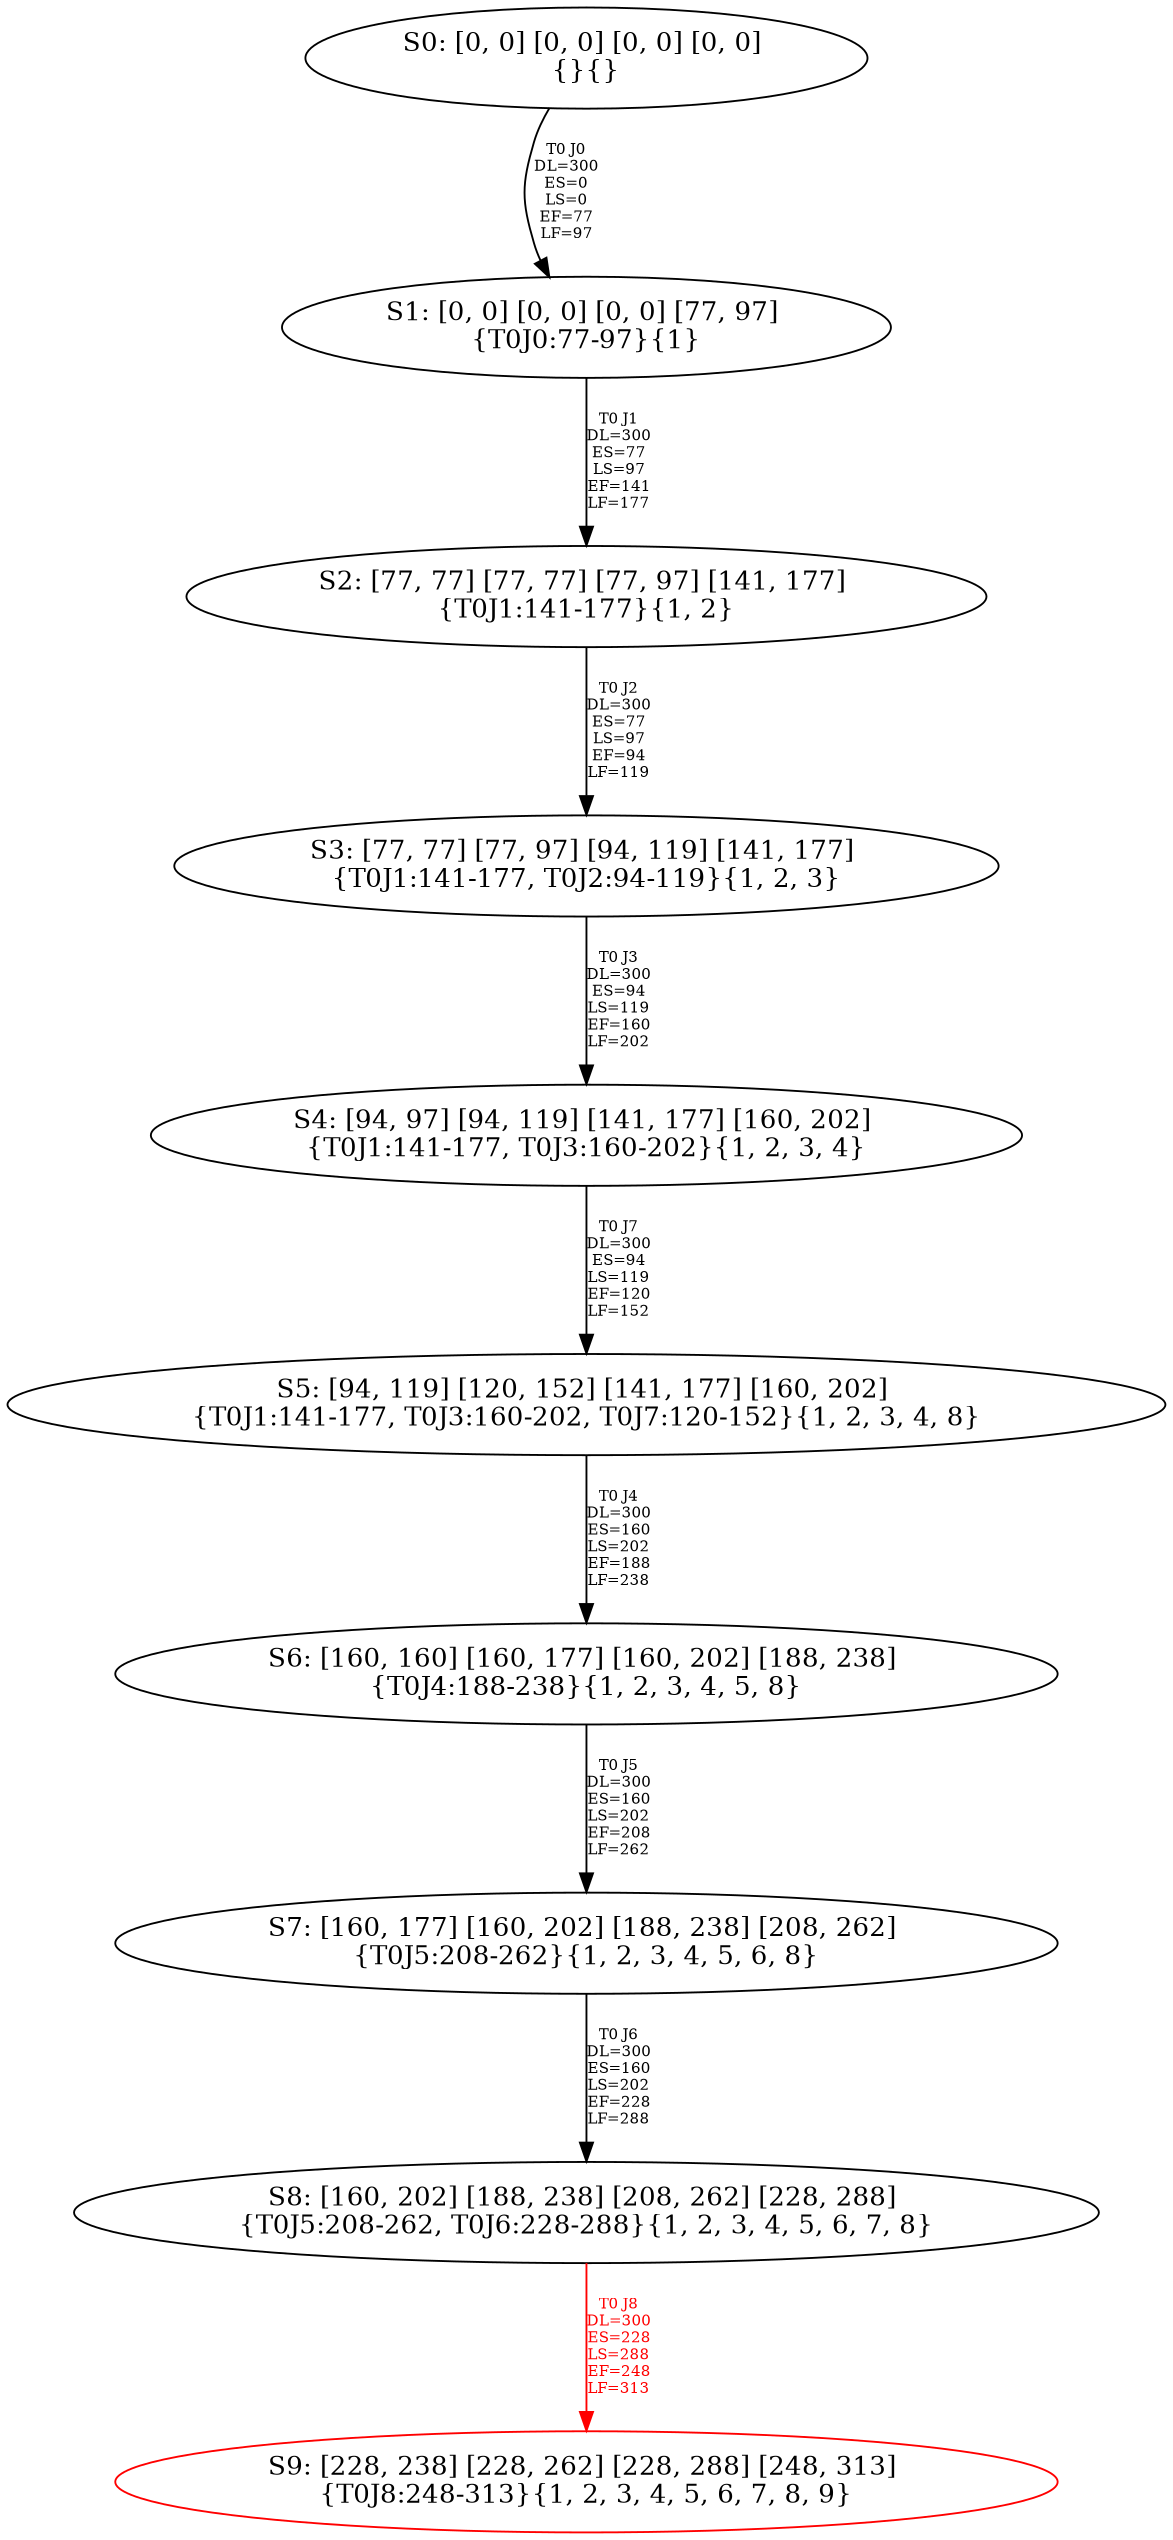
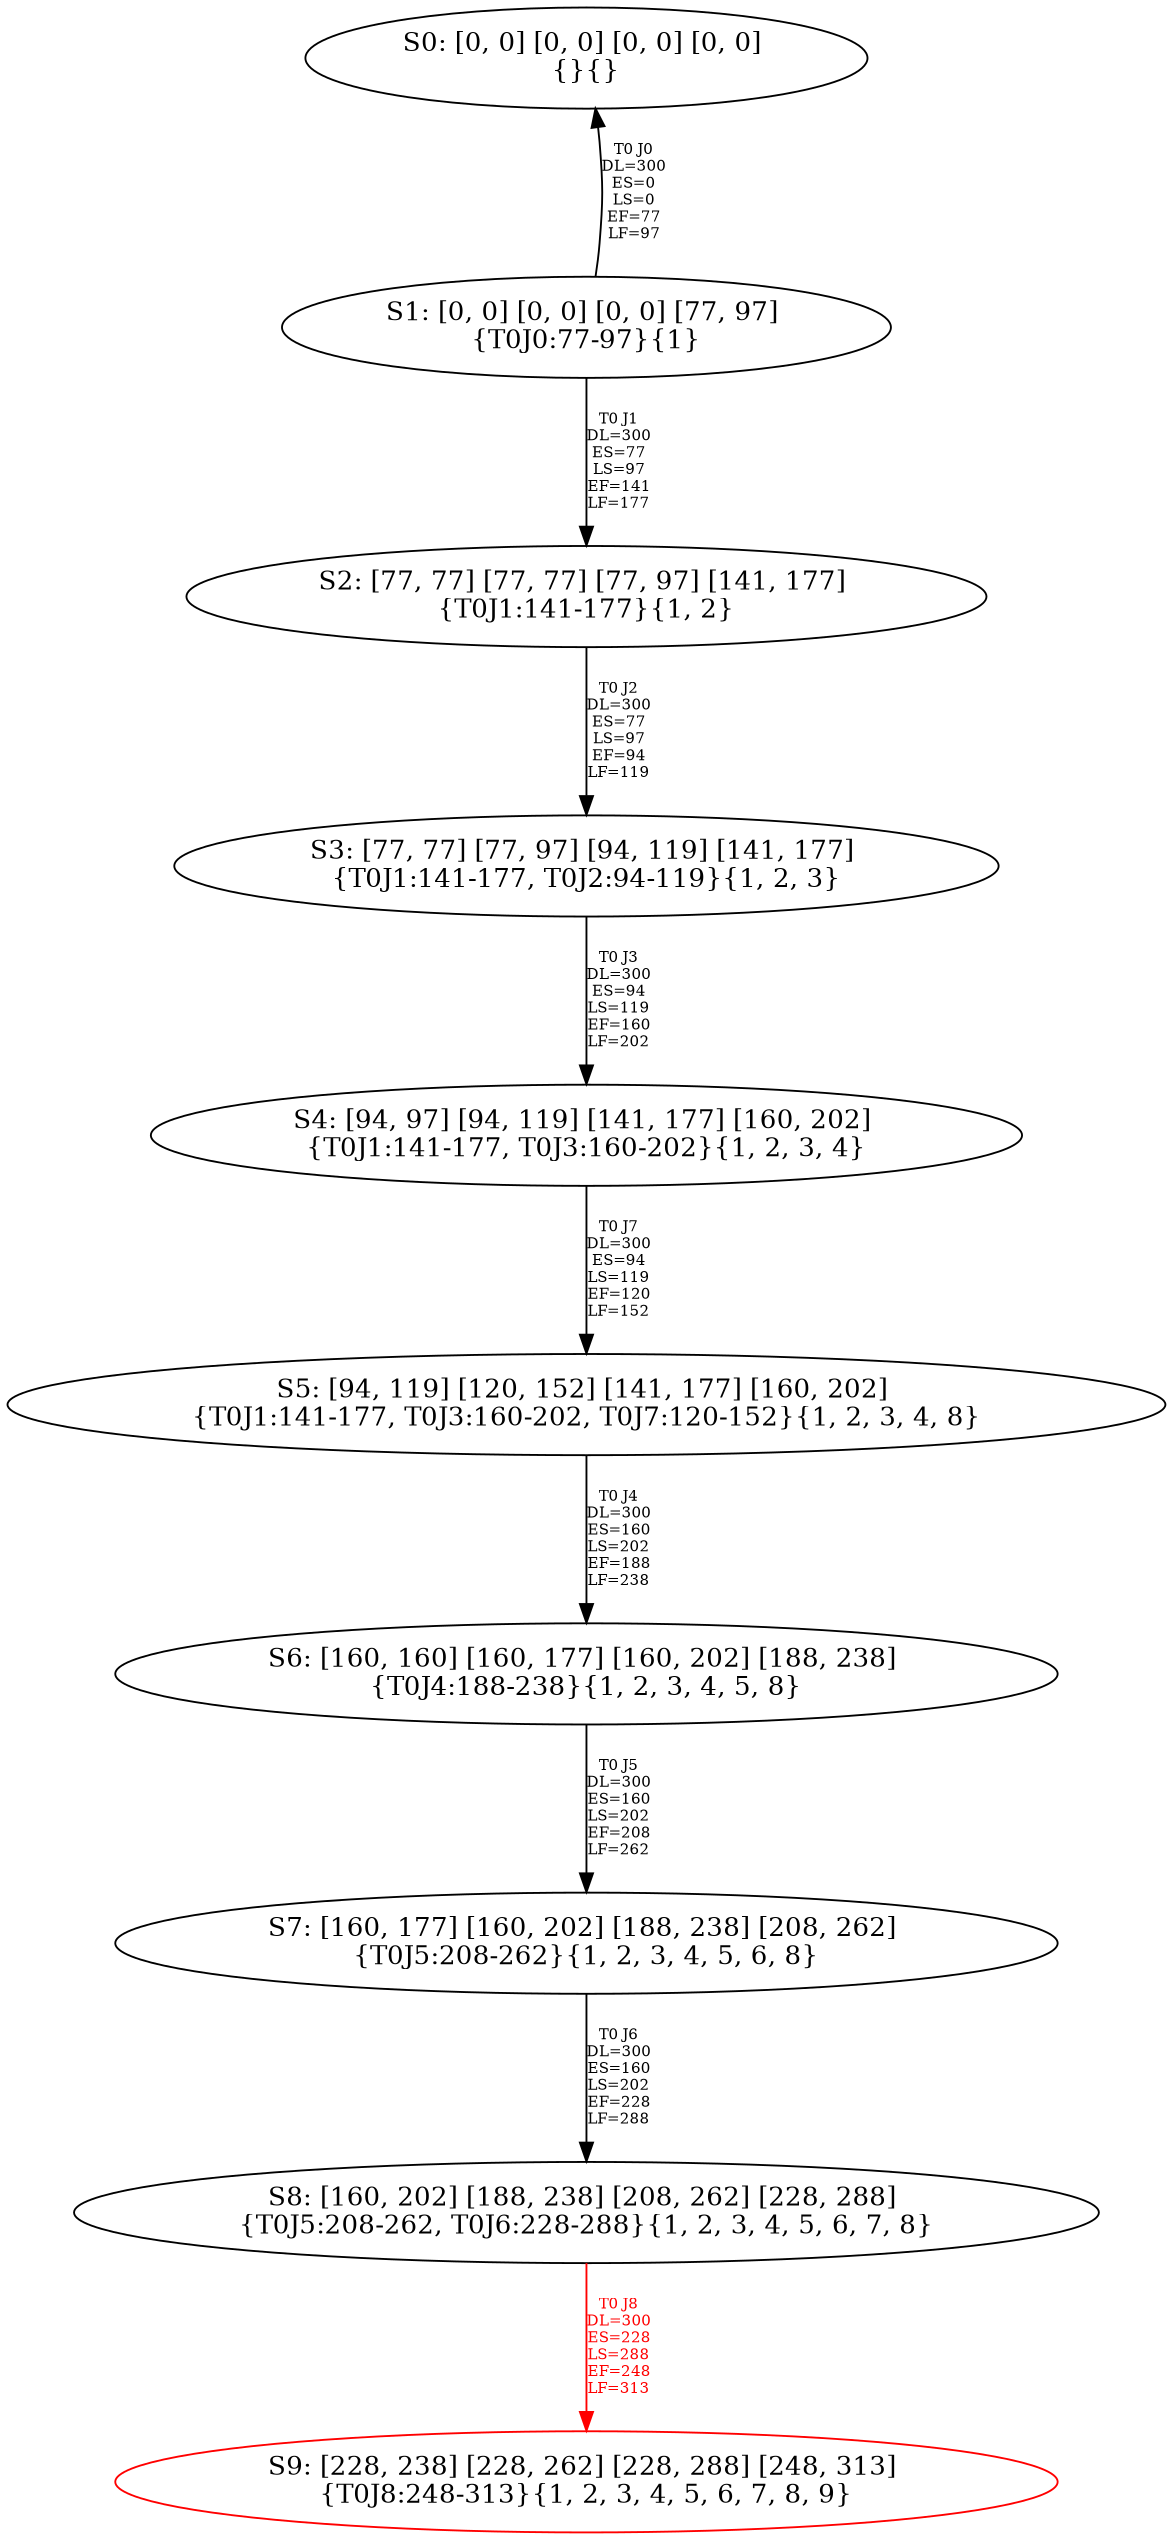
edge "S0: [0, 0] [0, 0] [0, 0] [0, 0] {}{}" -> "S1: [0, 0] [0, 0] [0, 0] [77, 97] {T0J0:77-97}{1}": reversed
